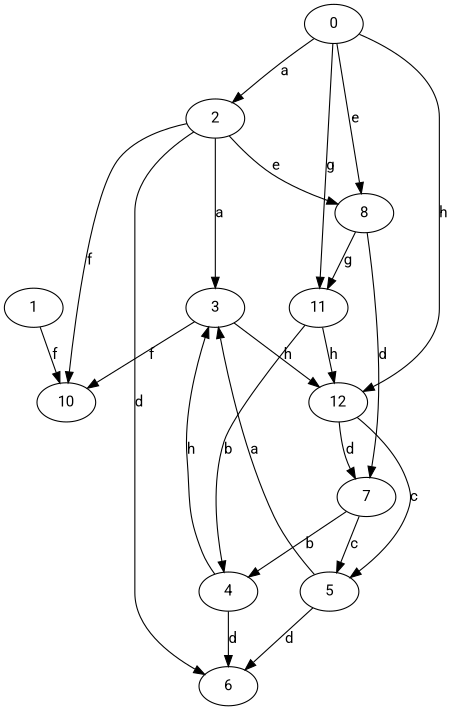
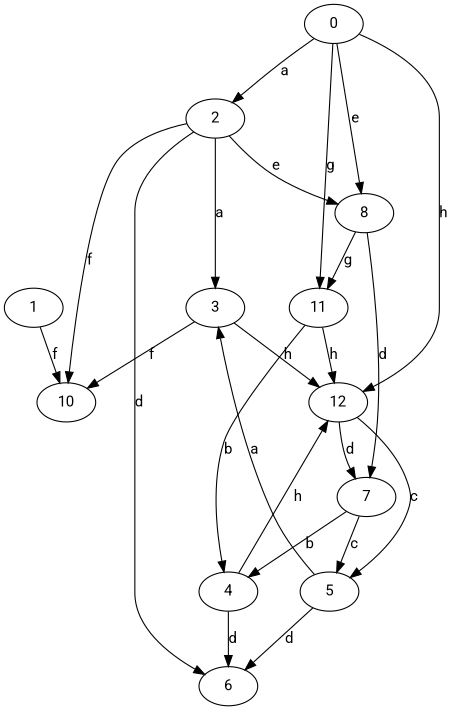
edge "4" -> "3": now "4" -> "12"
